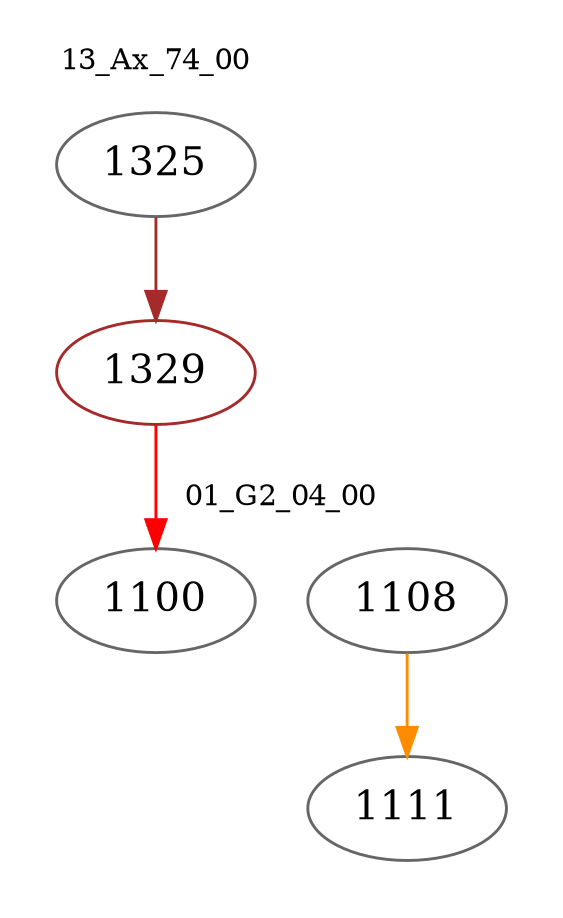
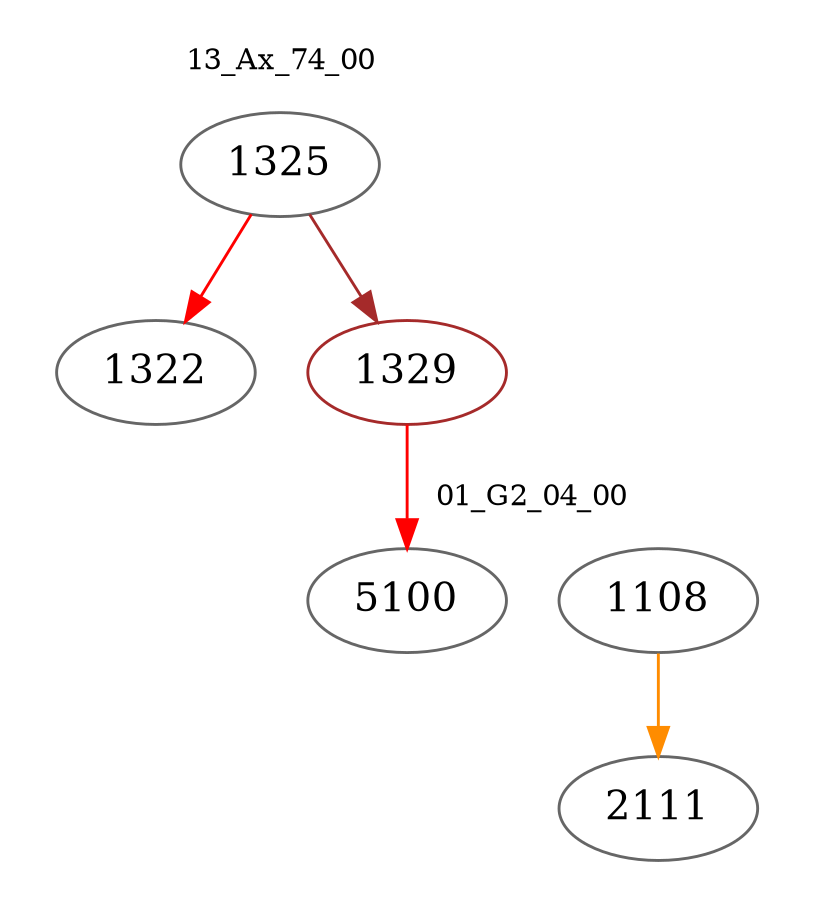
node "1322": added
node "1100": label "1100" -> "5100"
node "1111": label "1111" -> "2111"
